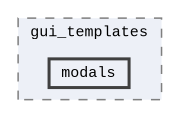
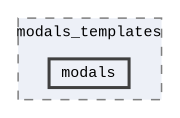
cluster "gui_templates": label "gui_templates" -> "modals_templates"
